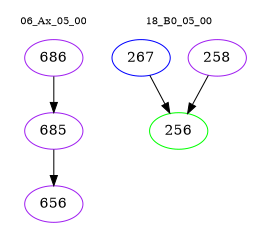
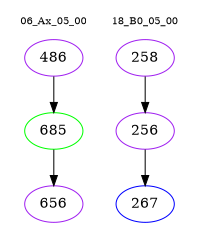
node "686": label "686" -> "486"
edge "267" -> "256": reversed
node "685": color purple -> green
node "256": color green -> purple
